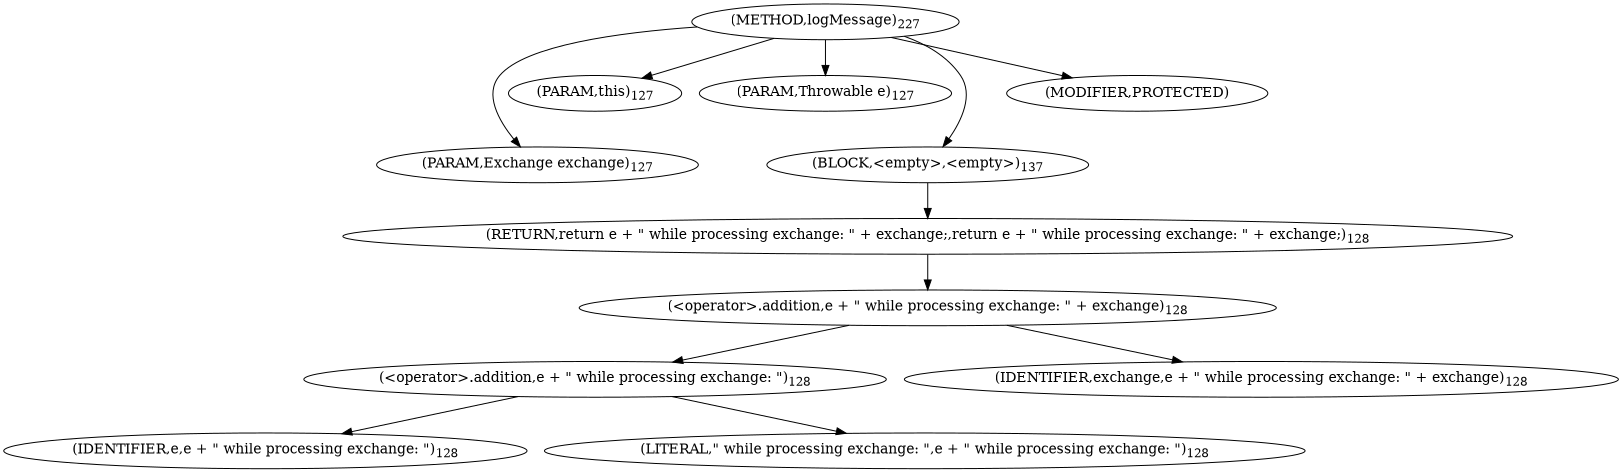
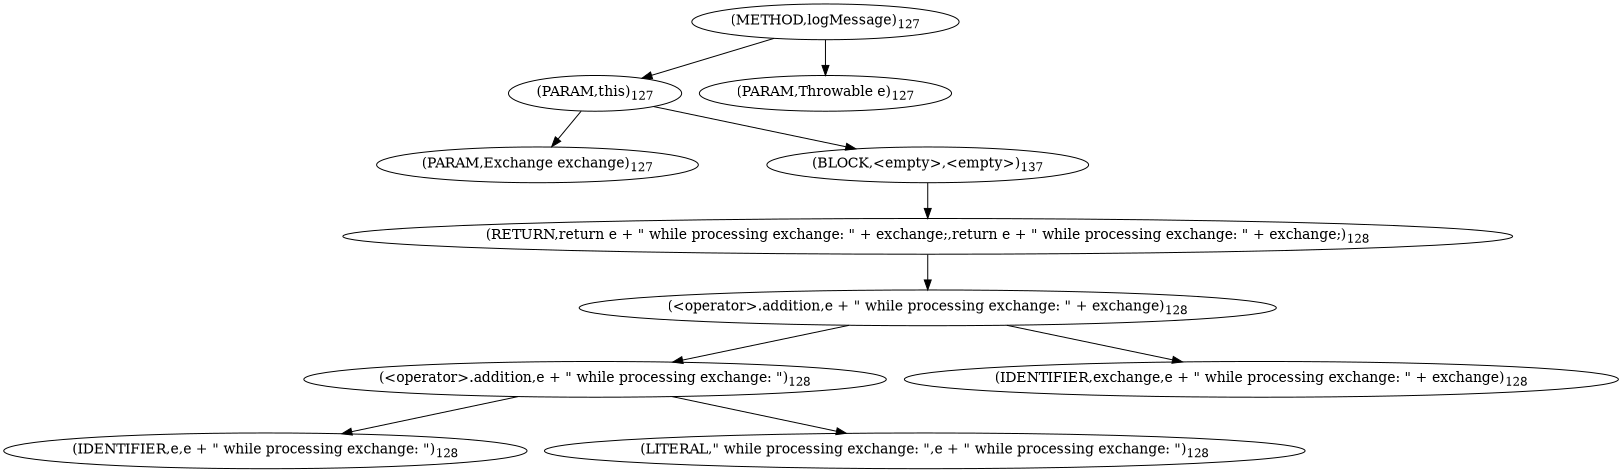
node "(METHOD,logMessage)": text "227" -> "127"
edge "(METHOD,logMessage)" -> "(PARAM,Exchange exchange)": now "(PARAM,this)" -> "(PARAM,Exchange exchange)"
edge "(METHOD,logMessage)" -> "(BLOCK,<empty>,<empty>)": now "(PARAM,this)" -> "(BLOCK,<empty>,<empty>)"
node "(MODIFIER,PROTECTED)": removed
